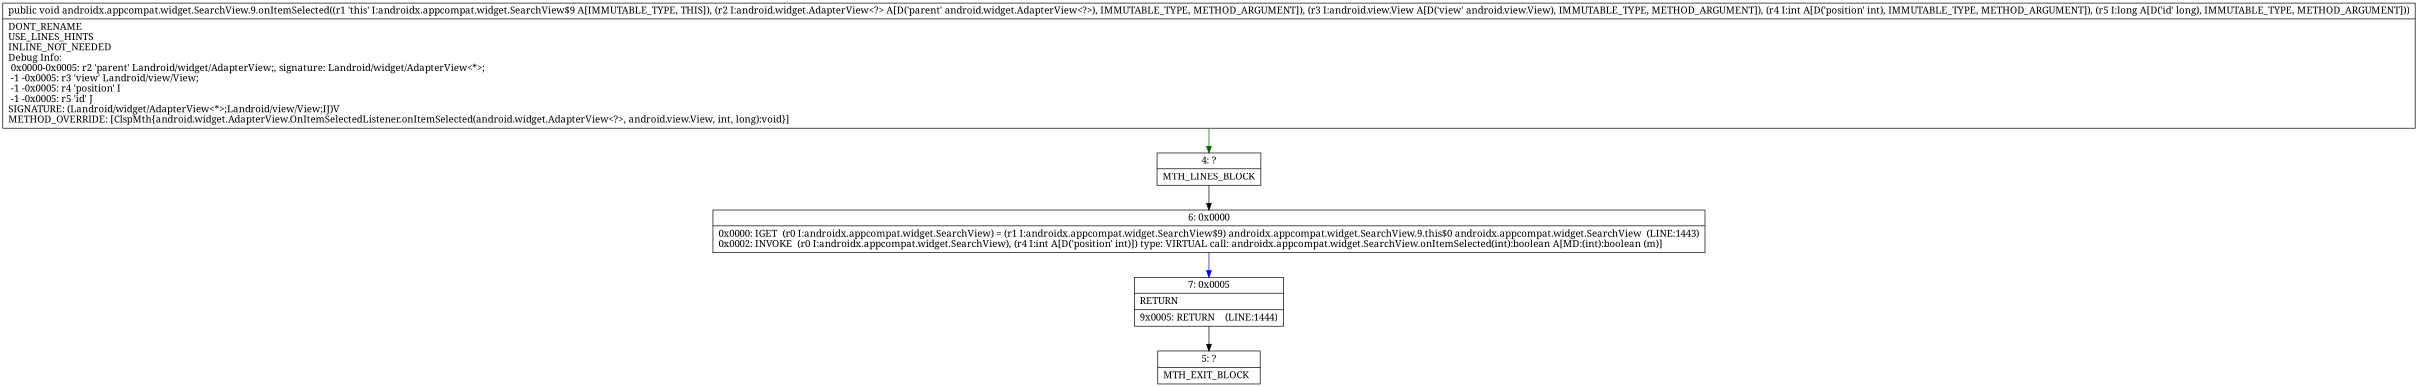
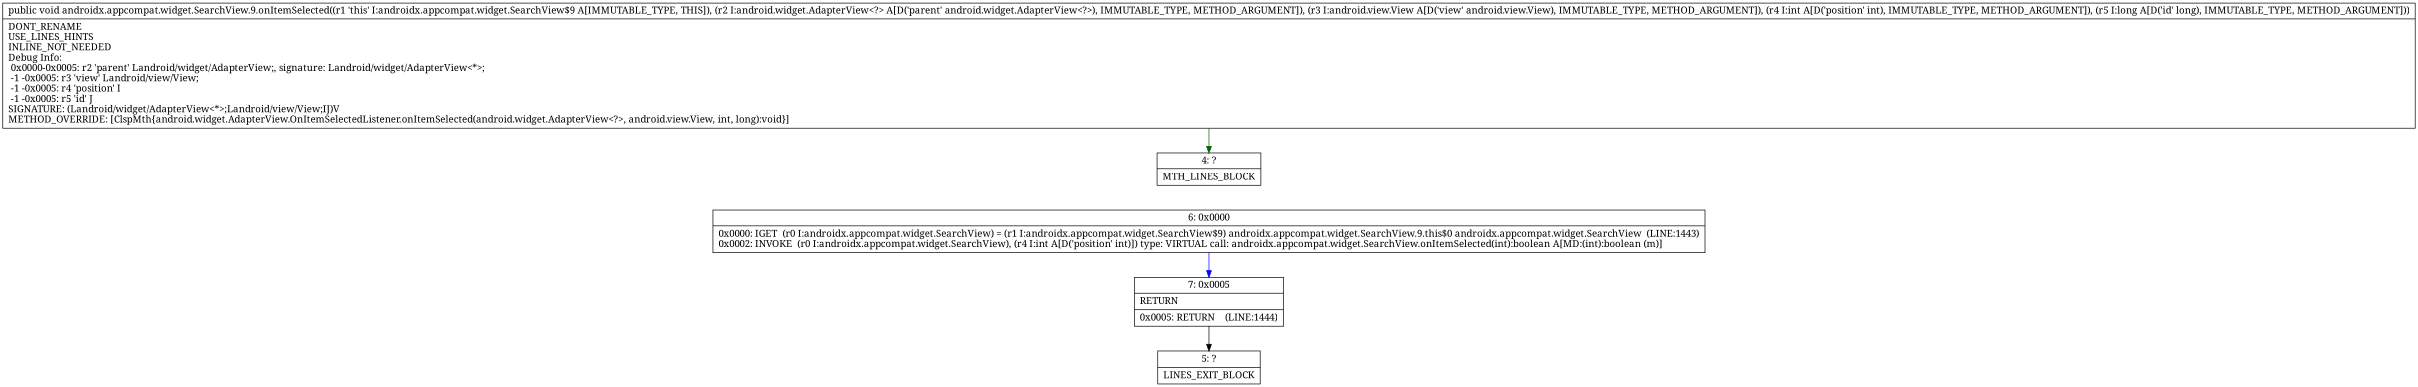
edge "4: ?" -> "6: 0x0000": removed
node "7: 0x0005": text "9x0005: RETURN    (LINE:1444)" -> "0x0005: RETURN    (LINE:1444)"
node "5: ?": text "MTH_EXIT_BLOCK" -> "LINES_EXIT_BLOCK"
